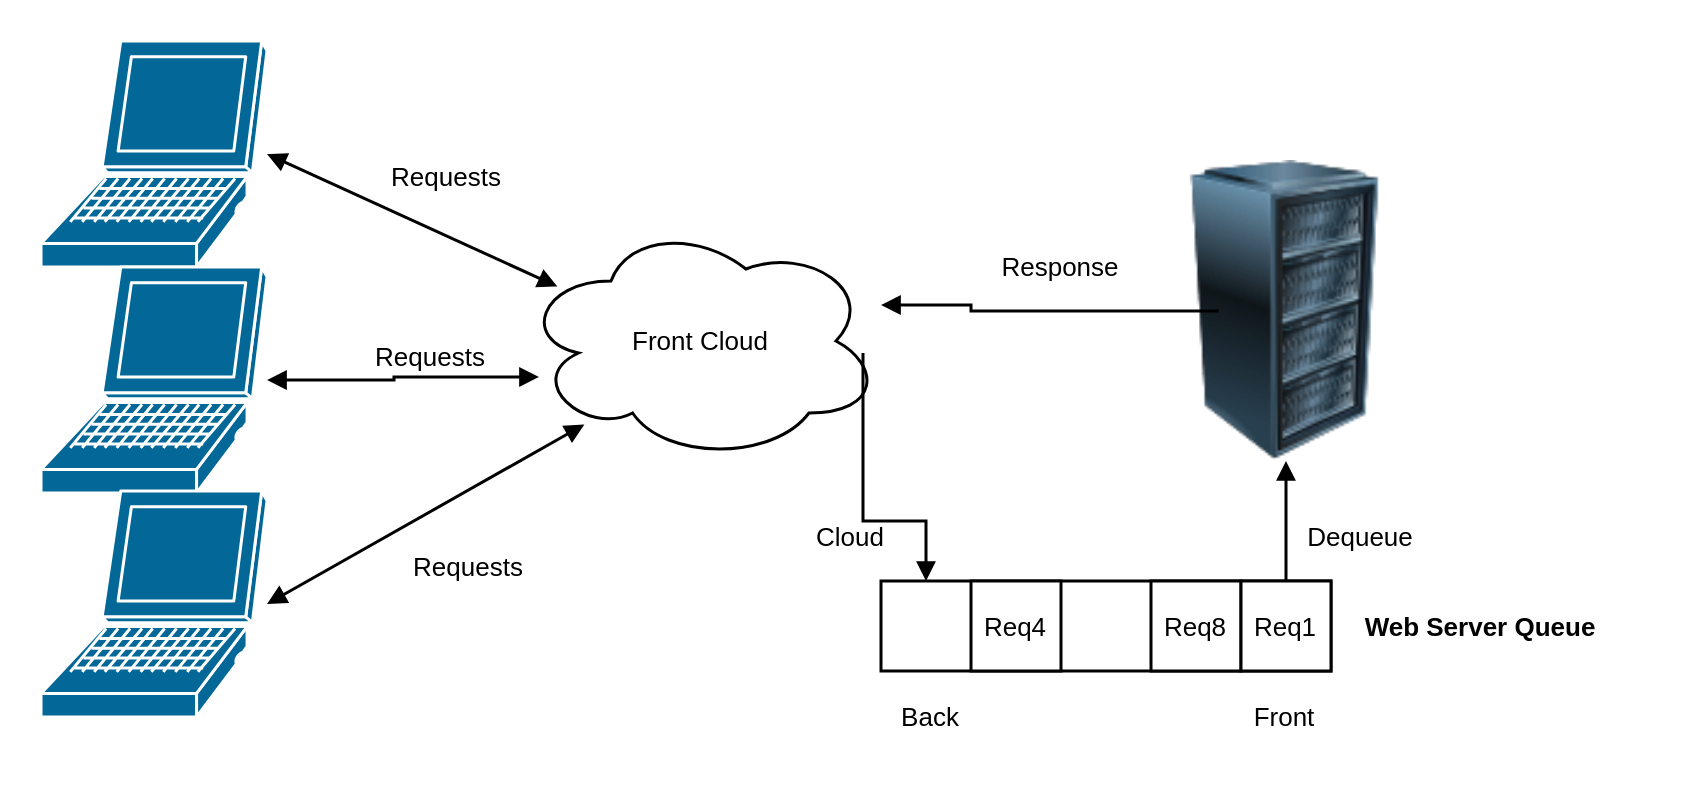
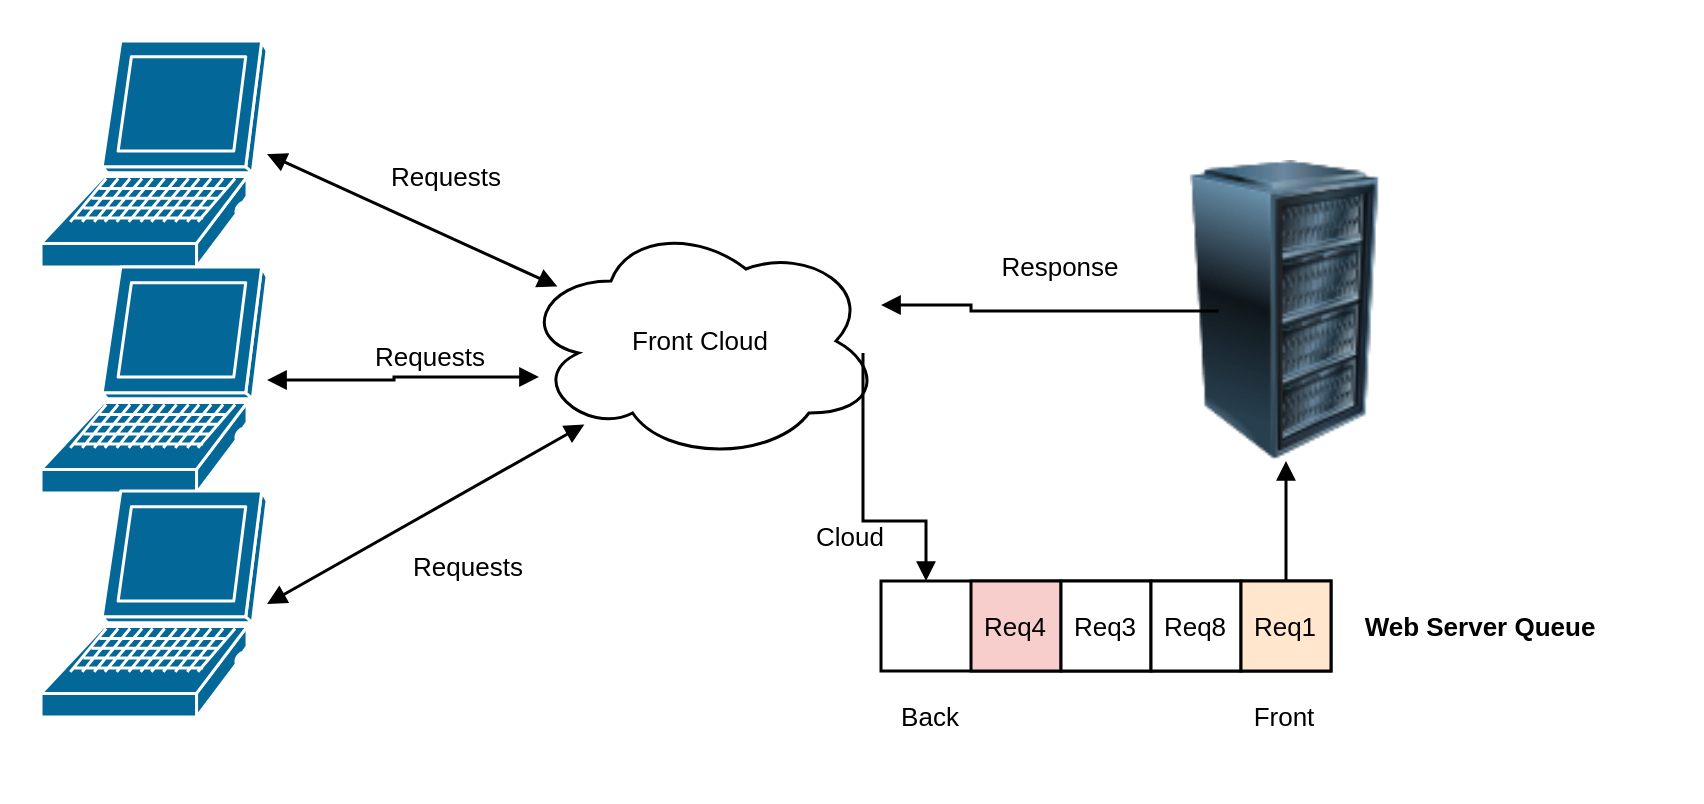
node "Dequeue": removed
node "Req4": fillcolor #ffffff -> #f8cecc
node "Req3": added
node "Req1": fillcolor #ffffff -> #ffe6cc
